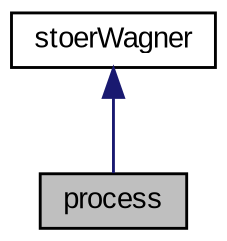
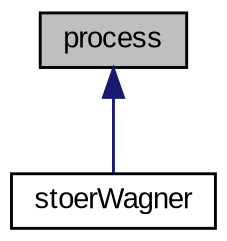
edge "process" -> "stoerWagner": reversed
